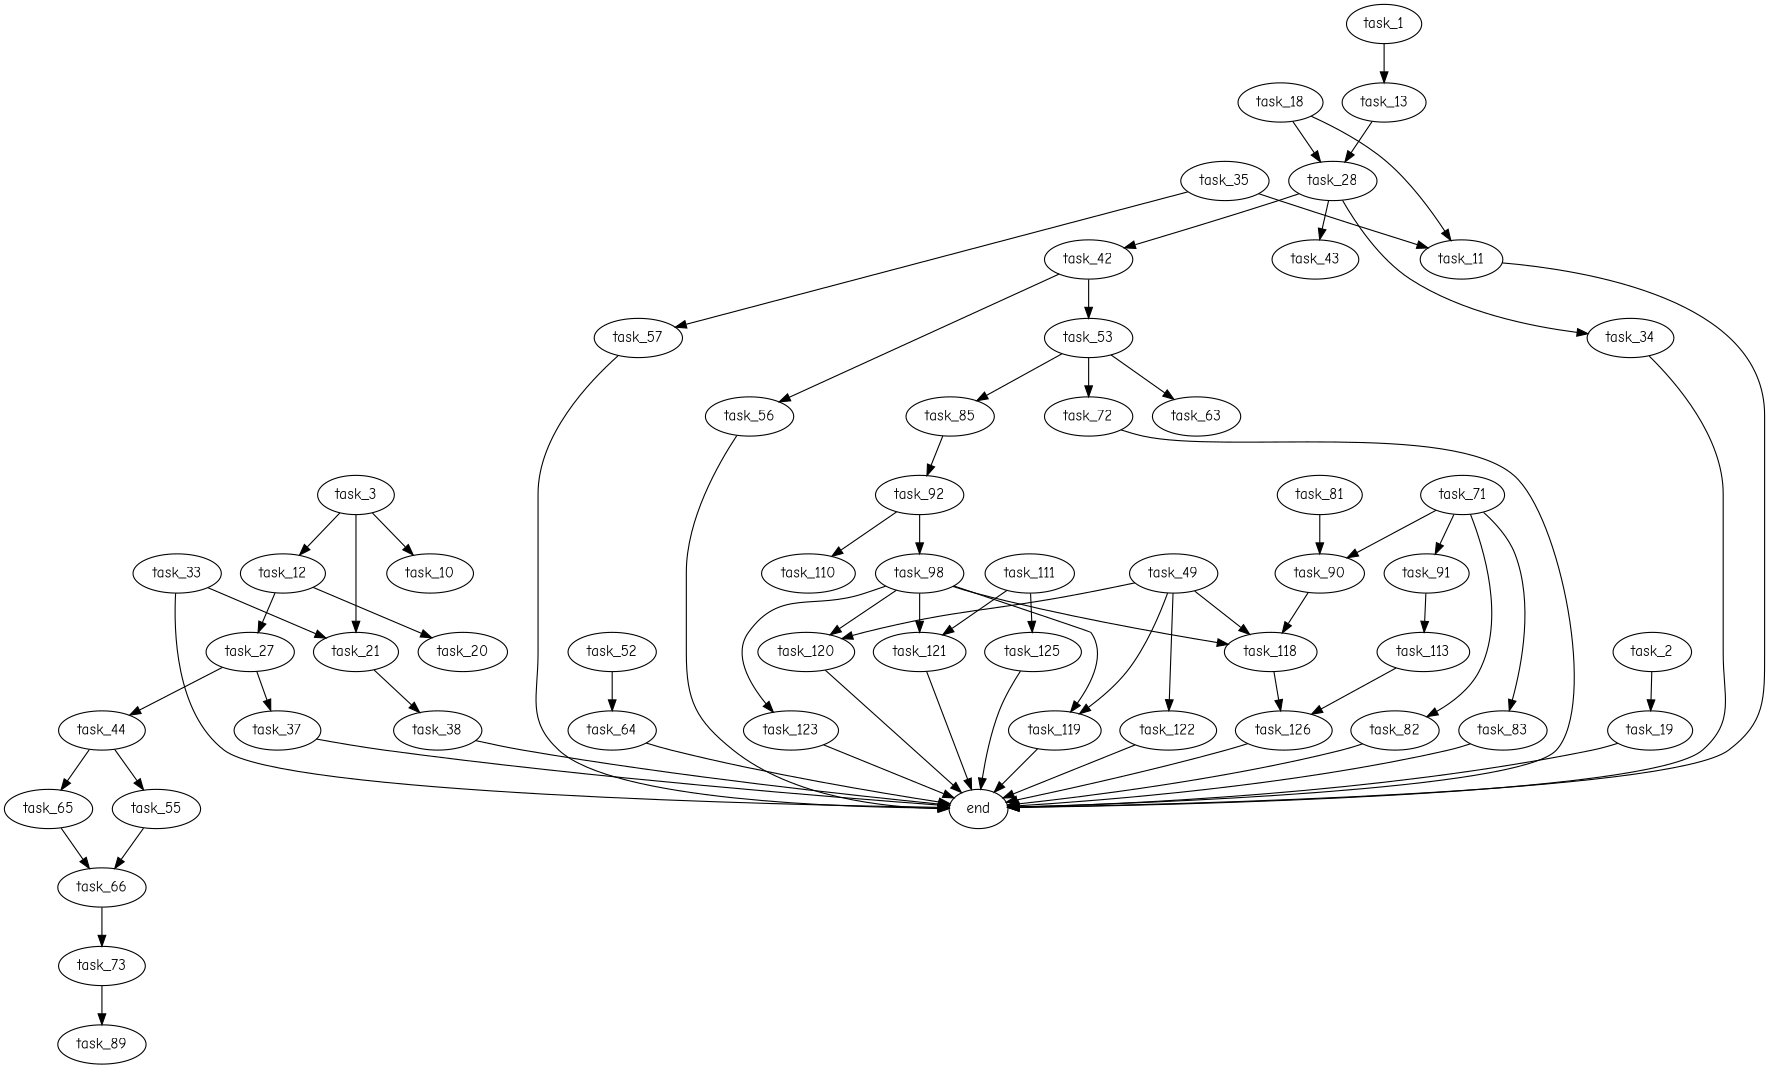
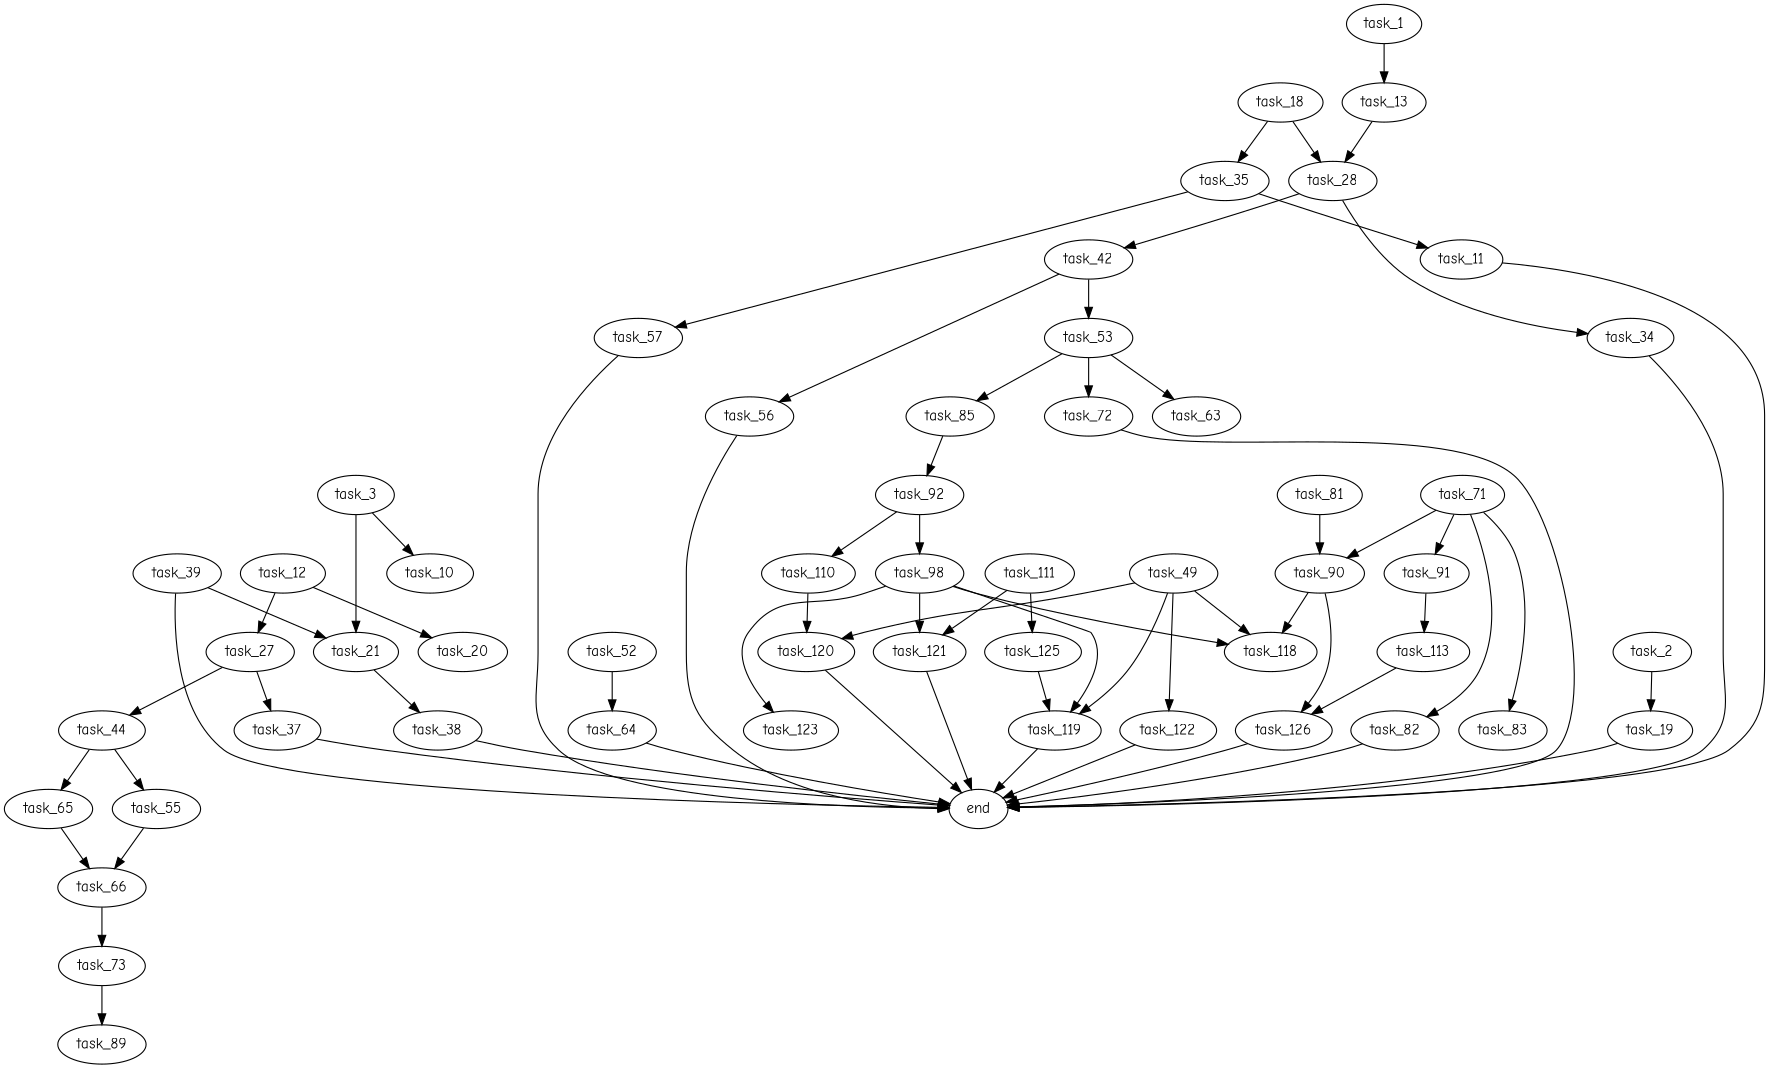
edge "task_18" -> "task_11": now "task_18" -> "task_35"
node "task_43": removed
edge "task_3" -> "task_12": removed
node "task_33": label "task_33" -> "task_39"
edge "task_98" -> "task_120": now "task_110" -> "task_120"
edge "task_118" -> "task_126": now "task_90" -> "task_126"
edge "task_125" -> "end": now "task_125" -> "task_119"
edge "task_123" -> "end": removed
edge "task_83" -> "end": removed
